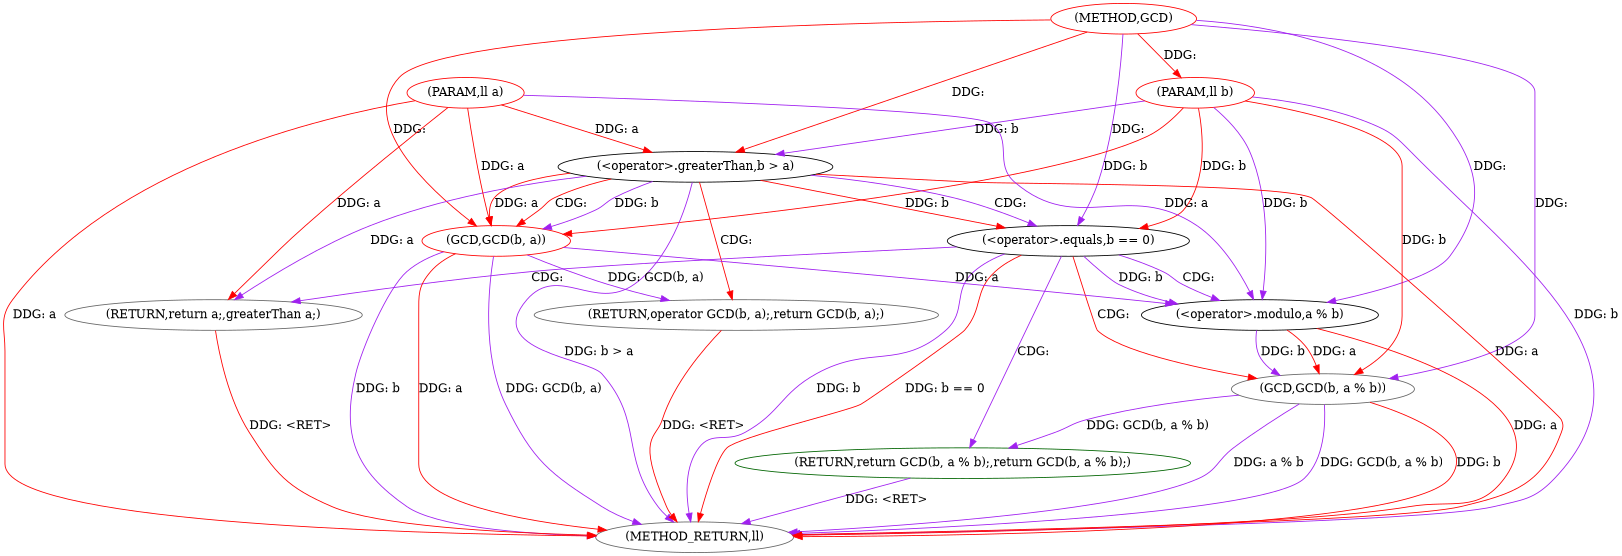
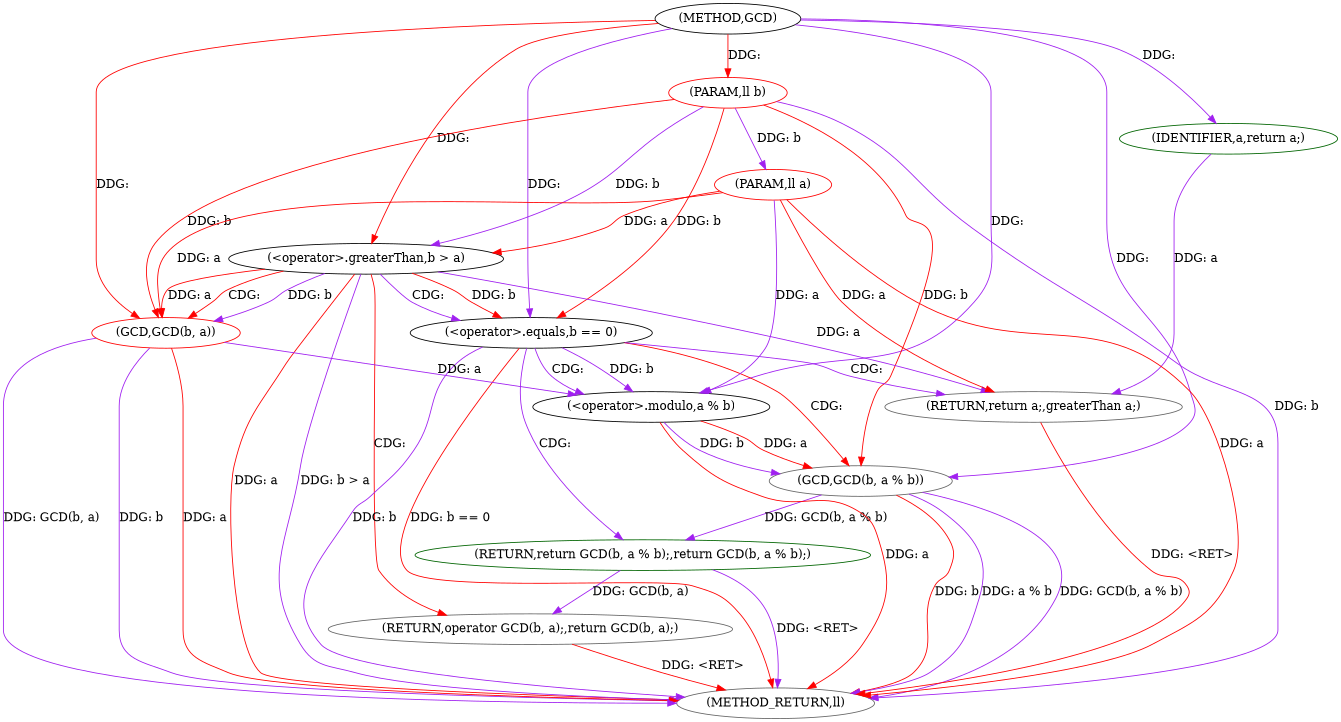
node "(METHOD,GCD)": color red -> black
node "(IDENTIFIER,a,return a;)": added
edge "(PARAM,ll b)" -> "(<operator>.modulo,a % b)": now "(PARAM,ll b)" -> "(PARAM,ll a)"
edge "(GCD,GCD(b, a))" -> "(RETURN,operator GCD(b, a);,return GCD(b, a);)": now "(RETURN,return GCD(b, a % b);,return GCD(b, a % b);)" -> "(RETURN,operator GCD(b, a);,return GCD(b, a);)"
